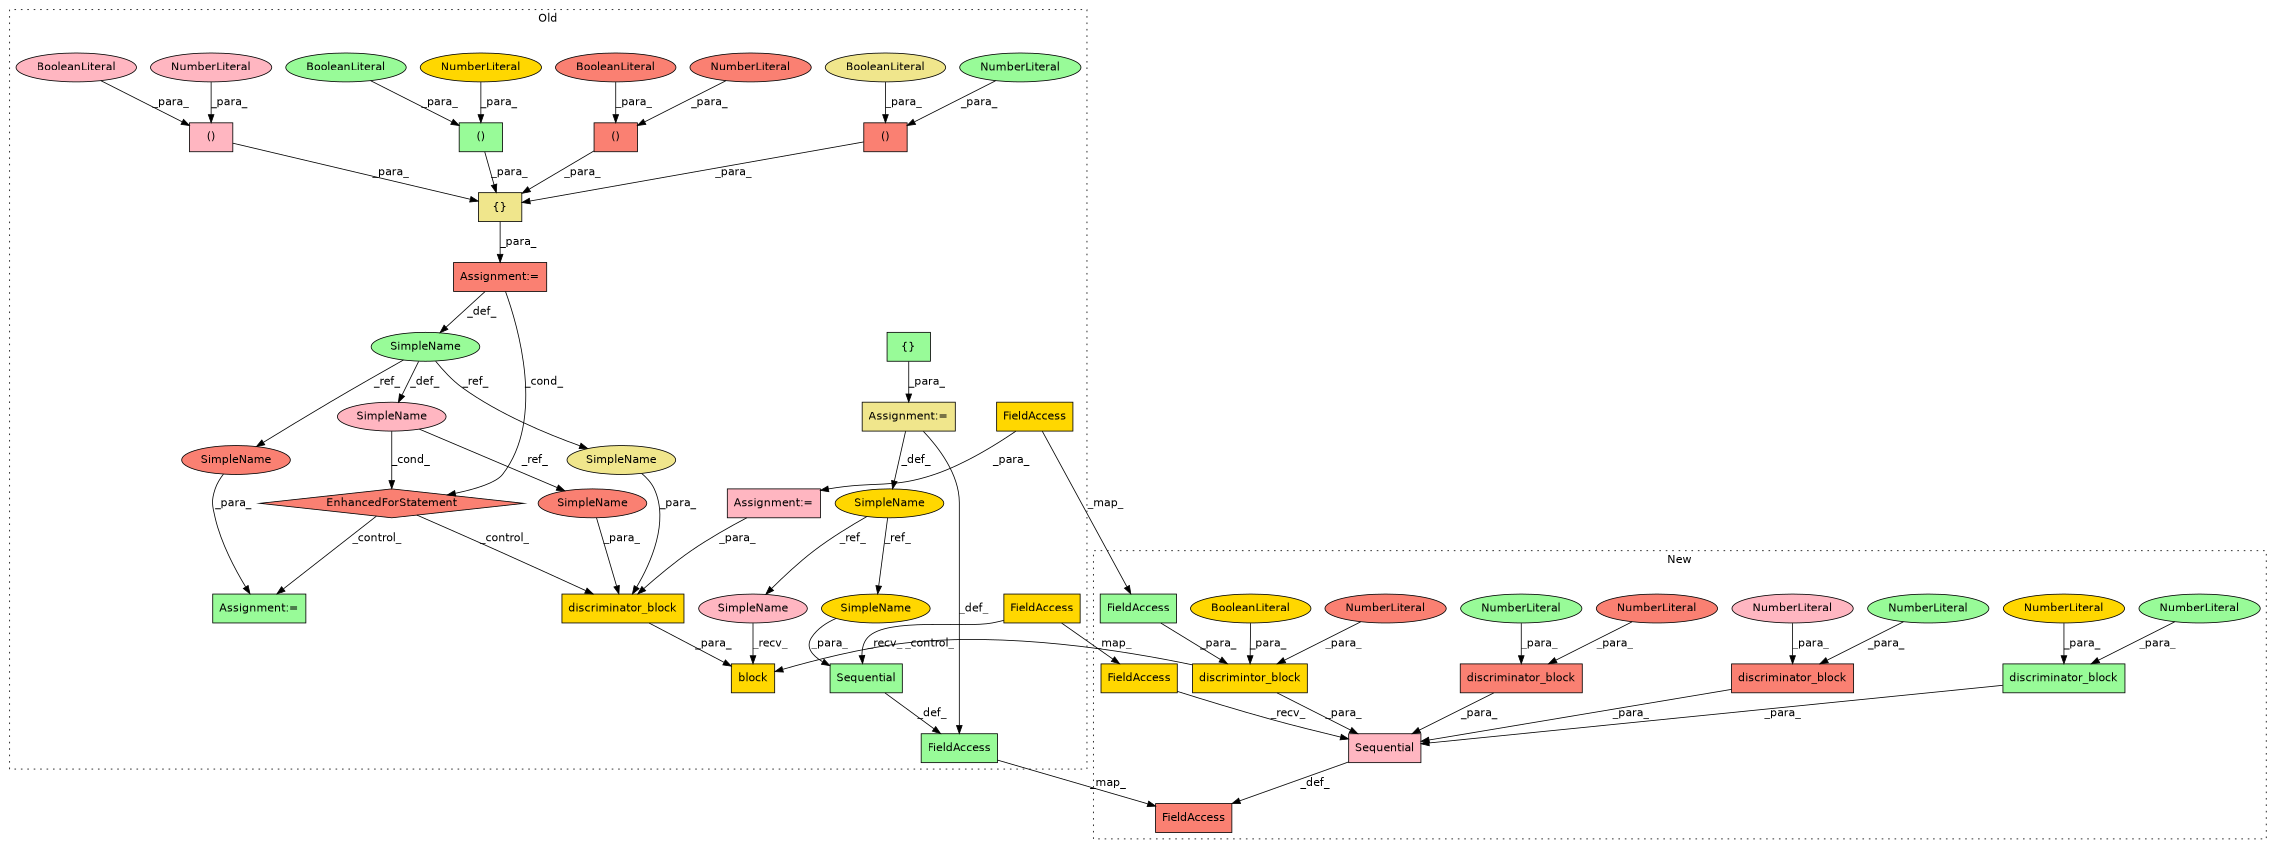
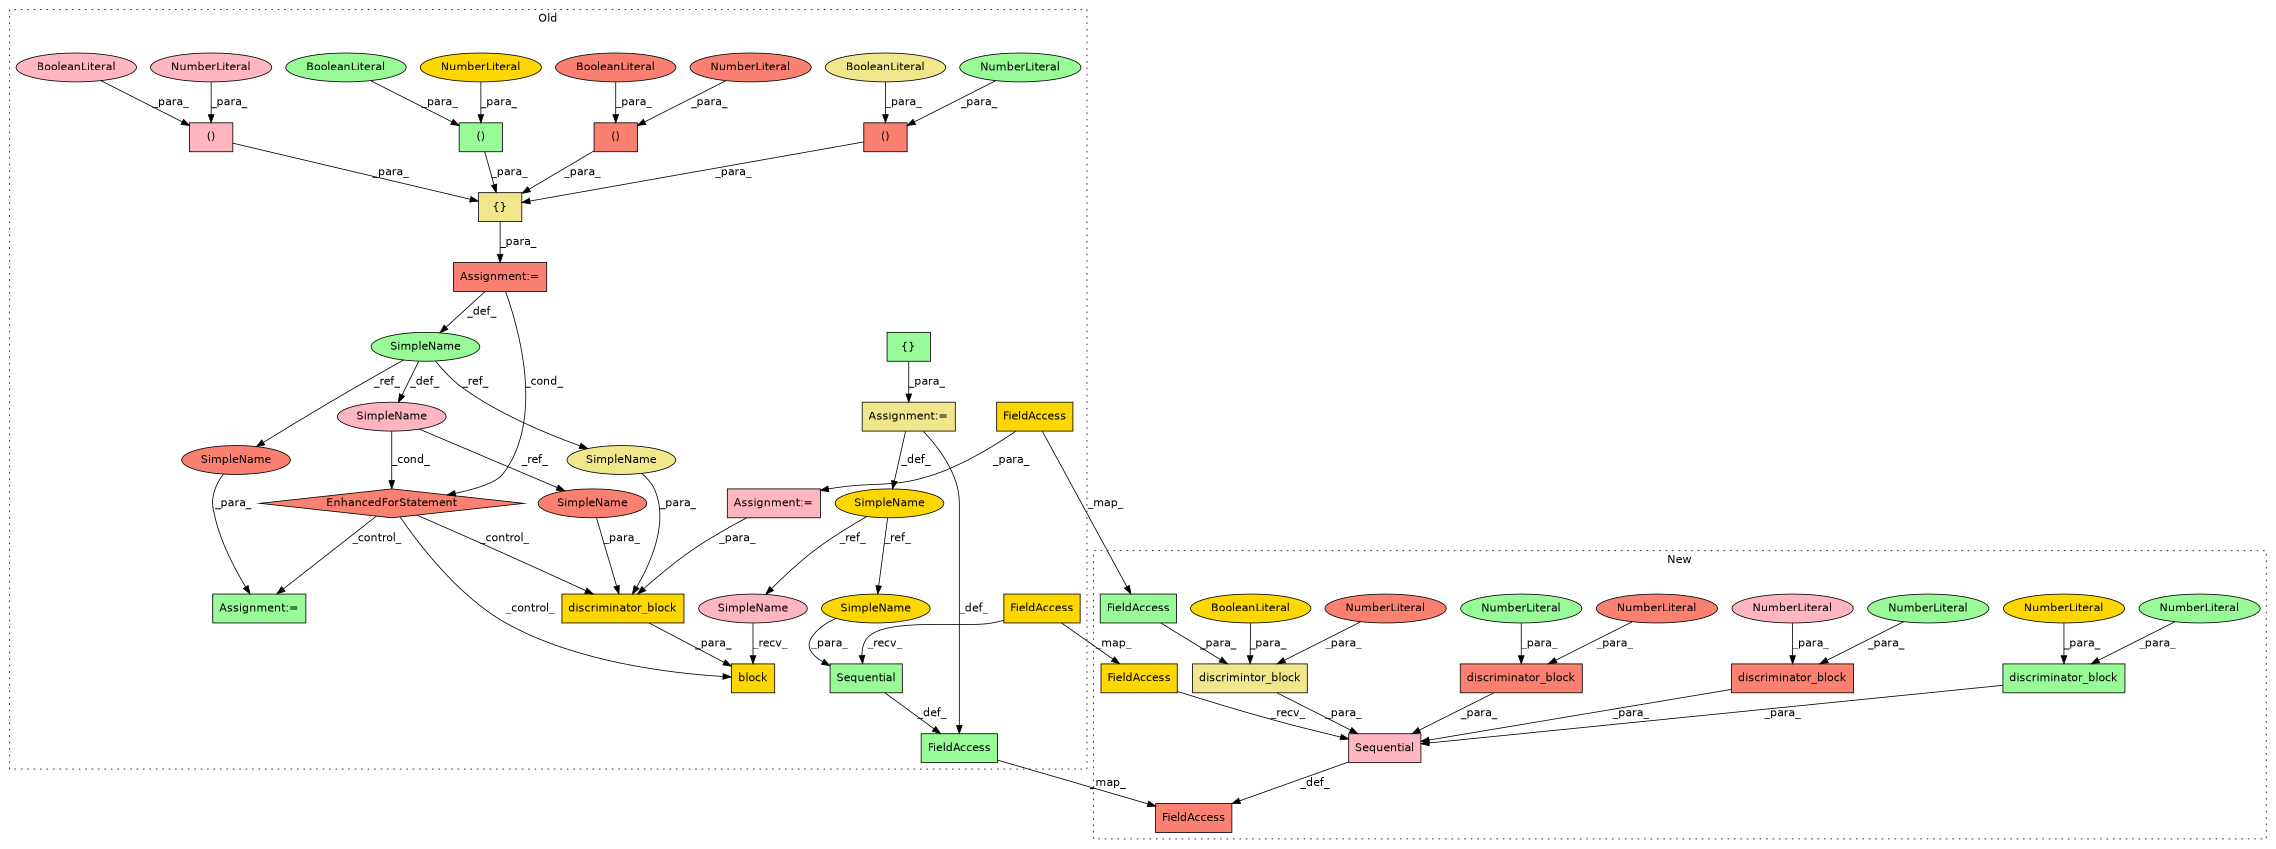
edge "discrimintor_block" -> "block": now "EnhancedForStatement" -> "block"
node "discrimintor_block": fillcolor gold -> khaki
